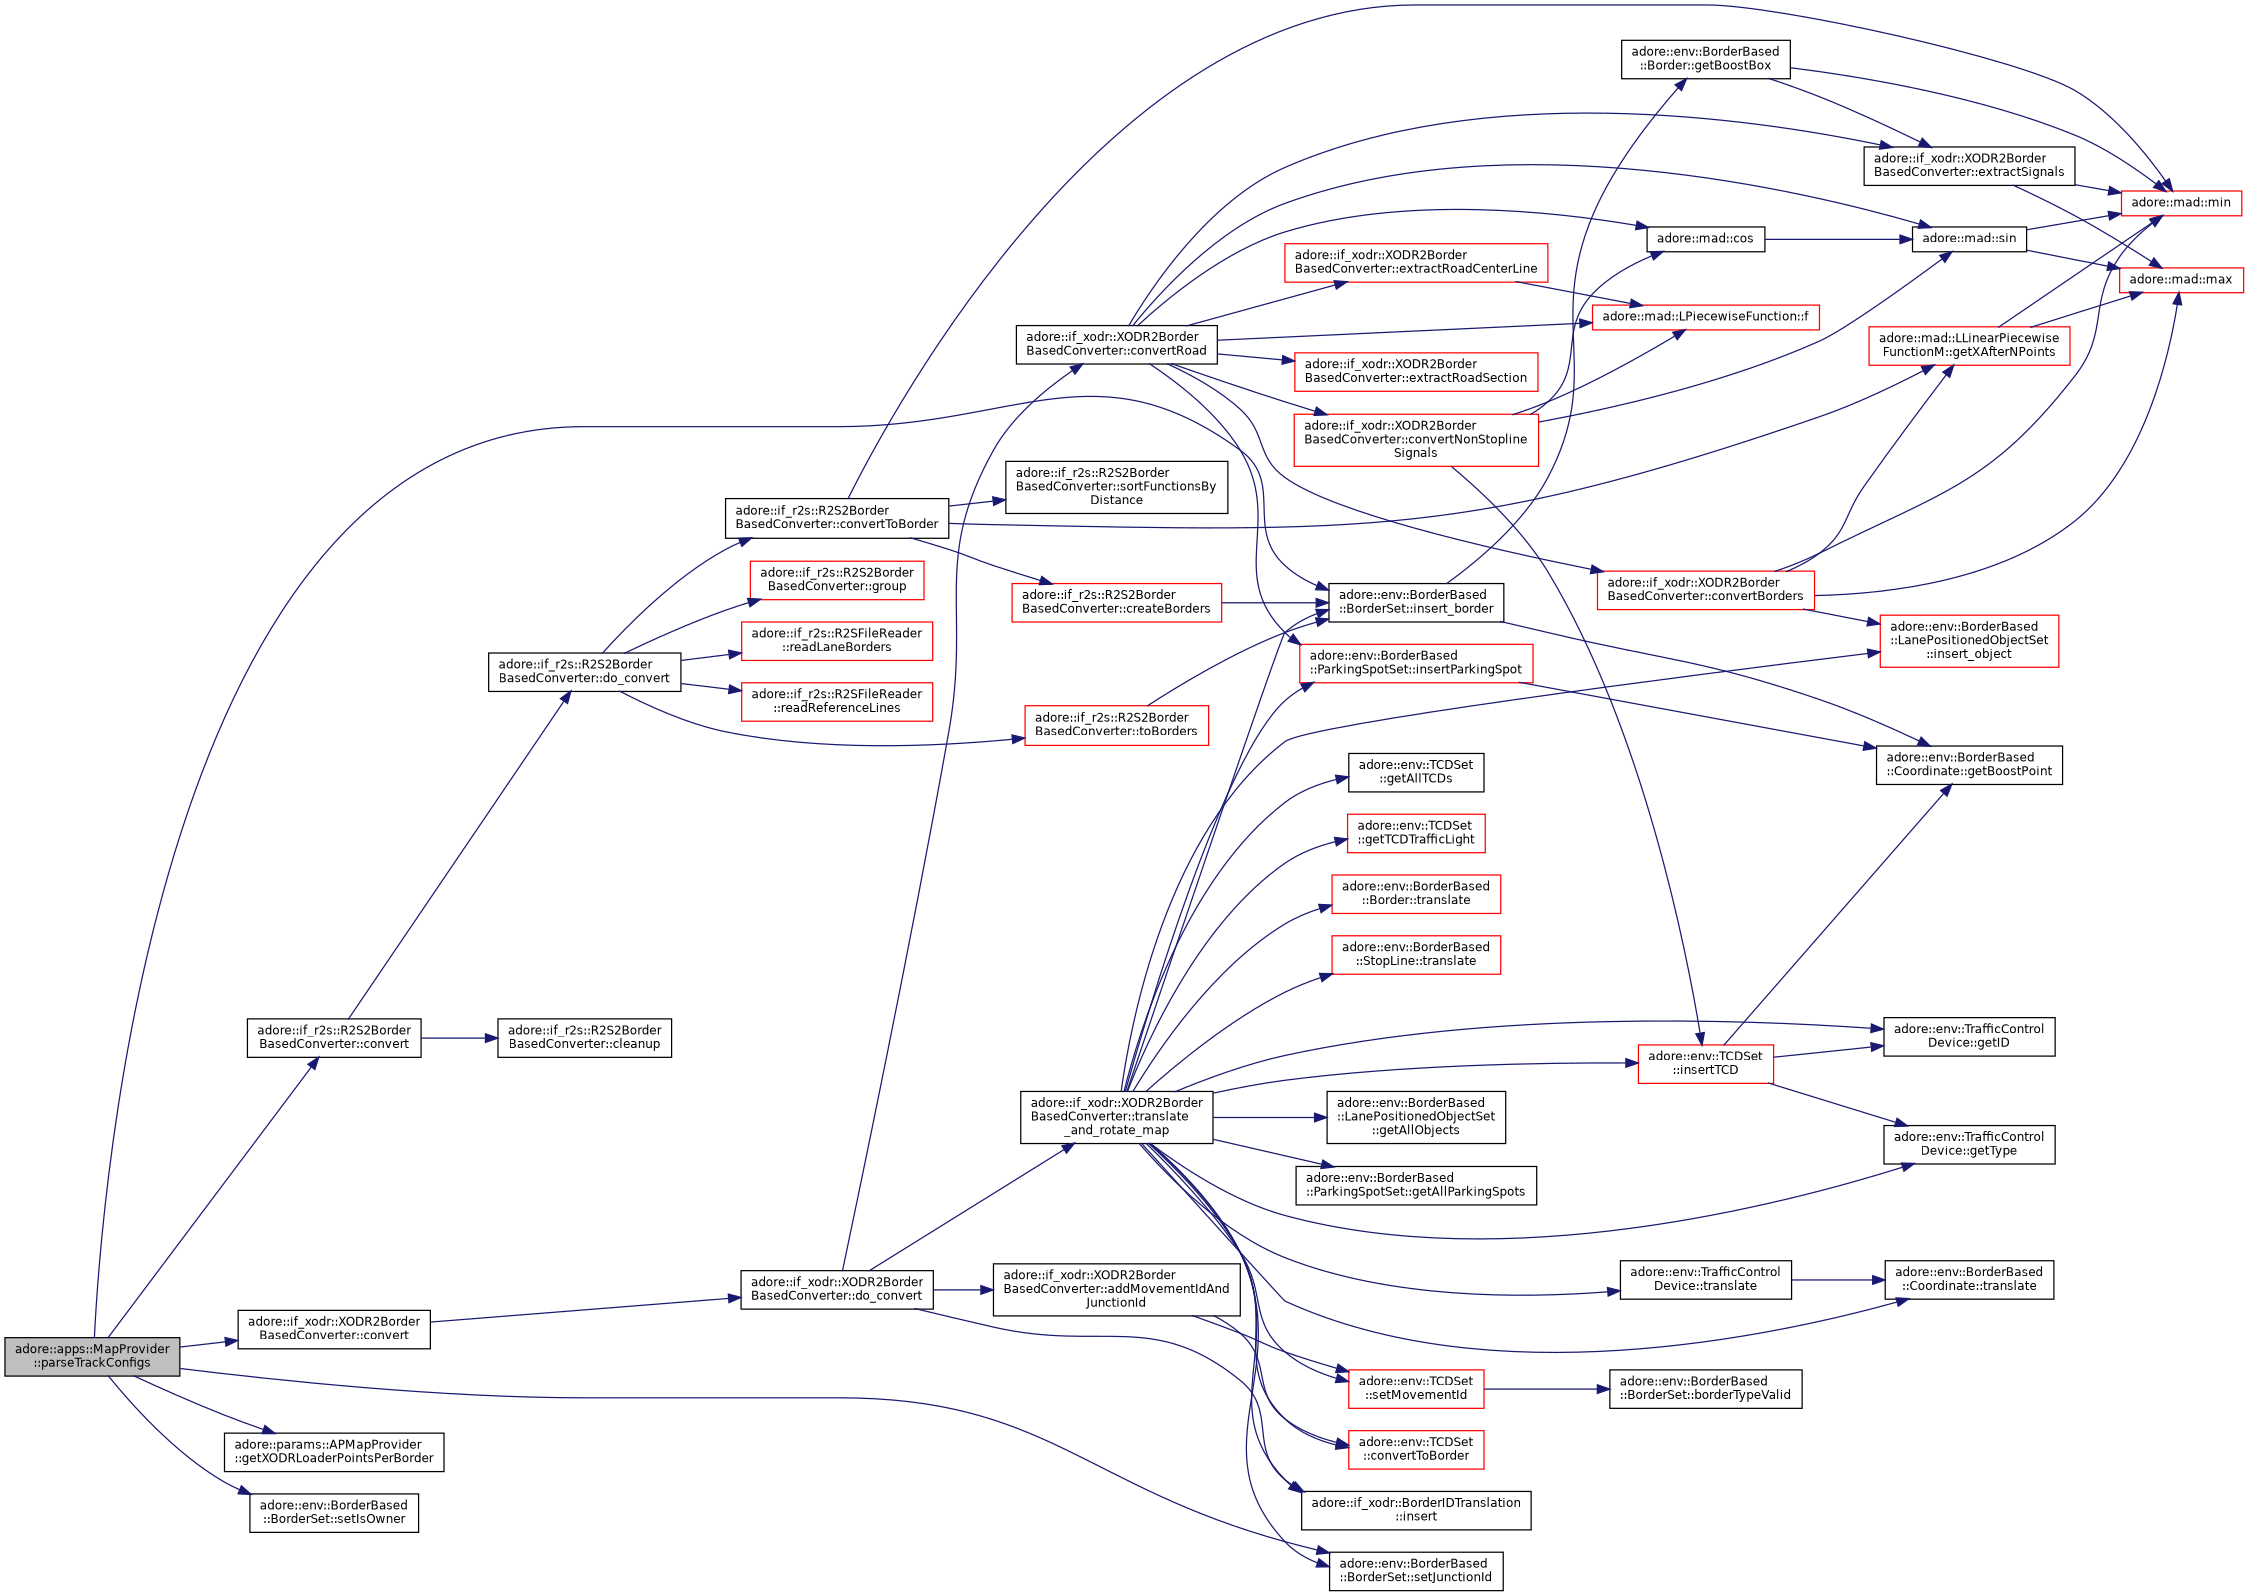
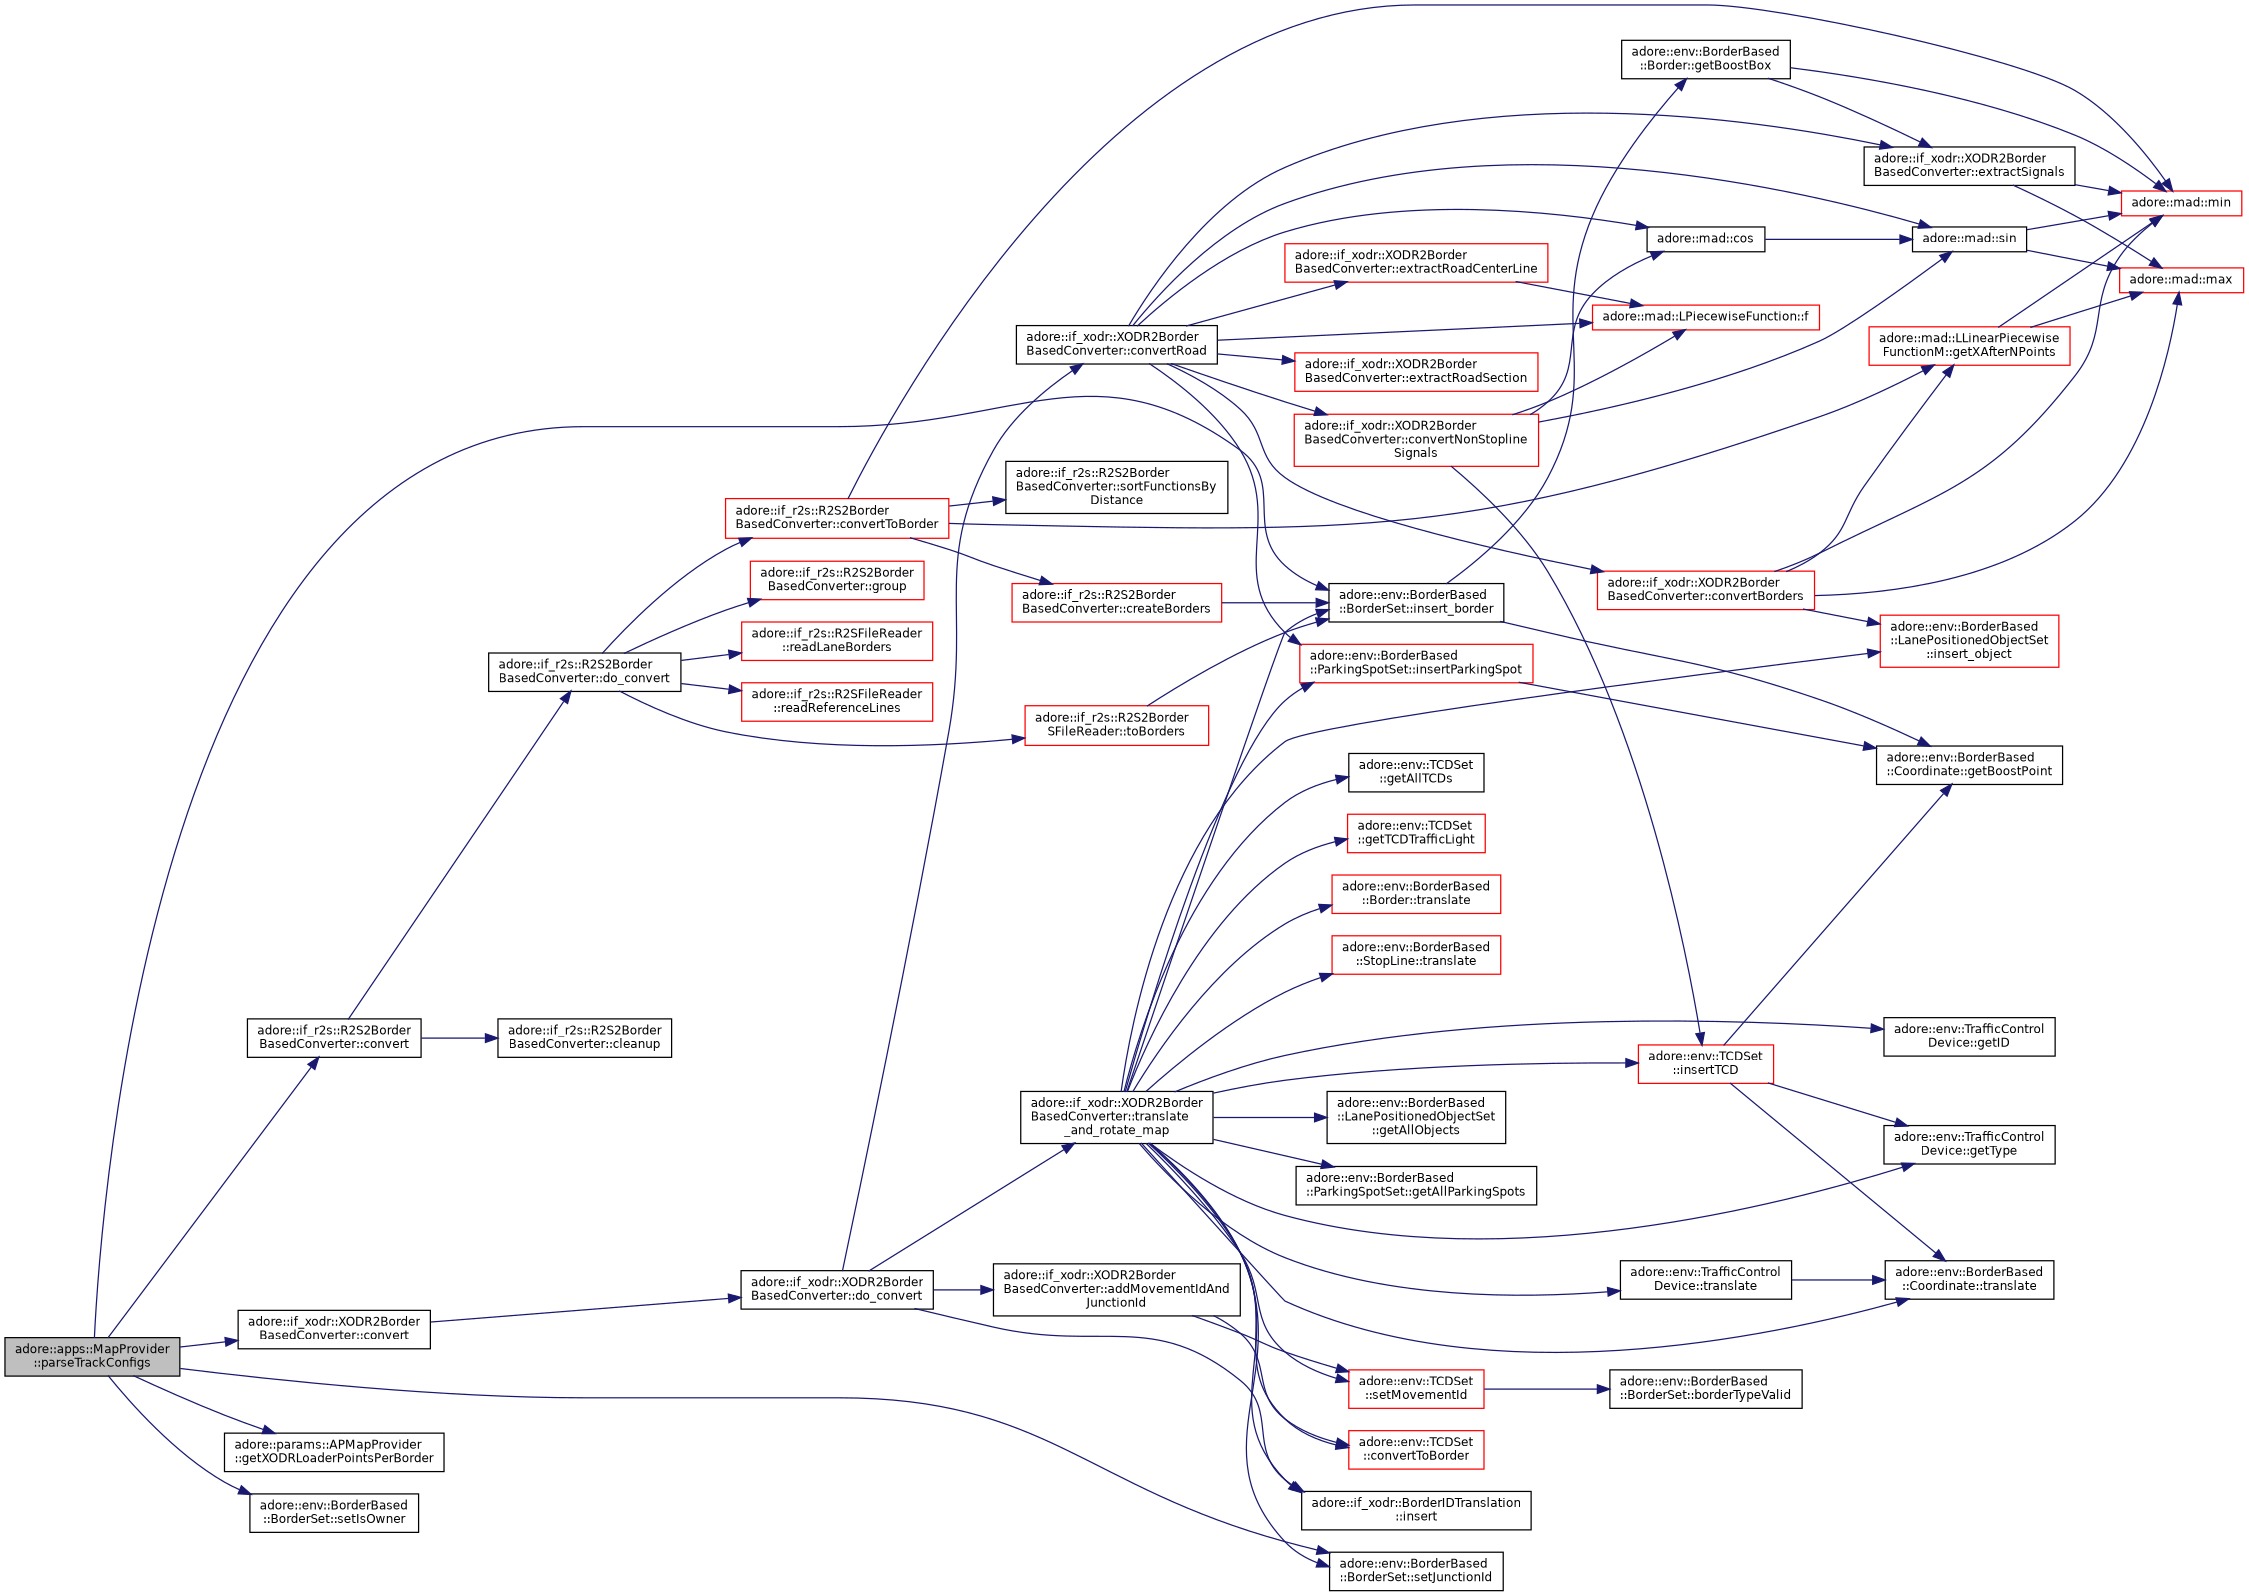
node "adore::if_r2s::R2S2Border BasedConverter::convertToBorder": color black -> red
node "adore::if_r2s::R2S2Border BasedConverter::toBorders": label "adore::if_r2s::R2S2Border BasedConverter::toBorders" -> "adore::if_r2s::R2S2Border SFileReader::toBorders"
edge "adore::env::TCDSet ::insertTCD" -> "adore::env::TrafficControl Device::getID": now "adore::env::TCDSet ::insertTCD" -> "adore::env::BorderBased ::Coordinate::translate"
